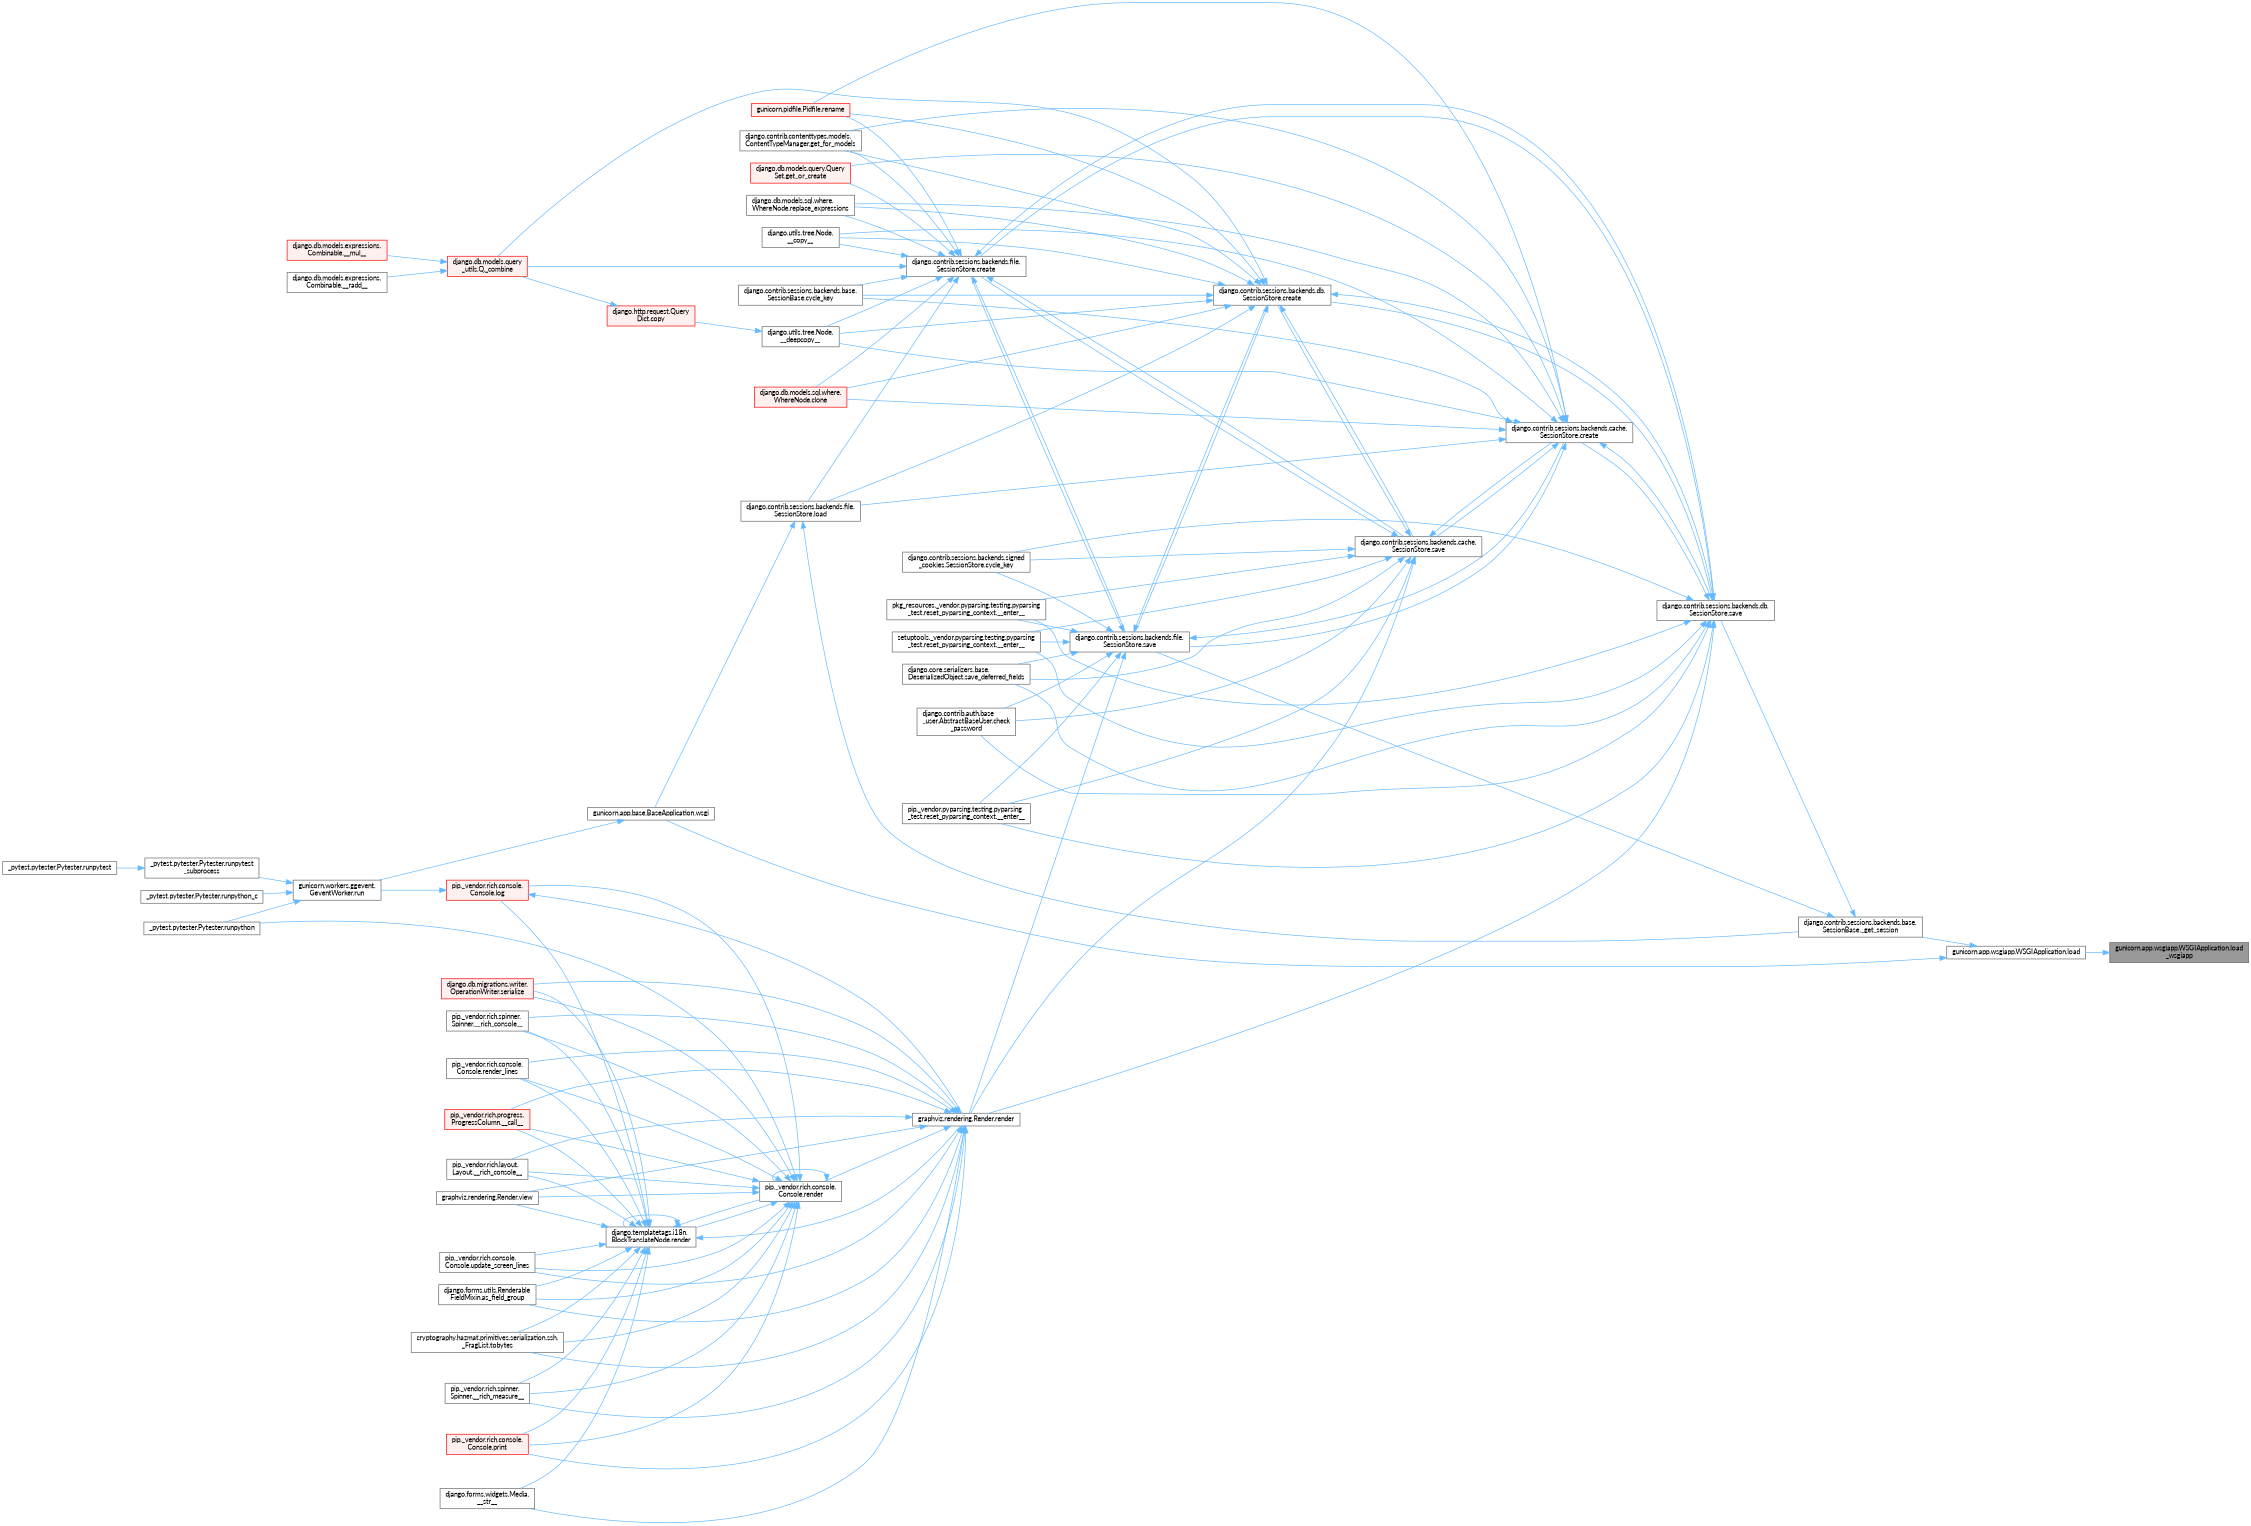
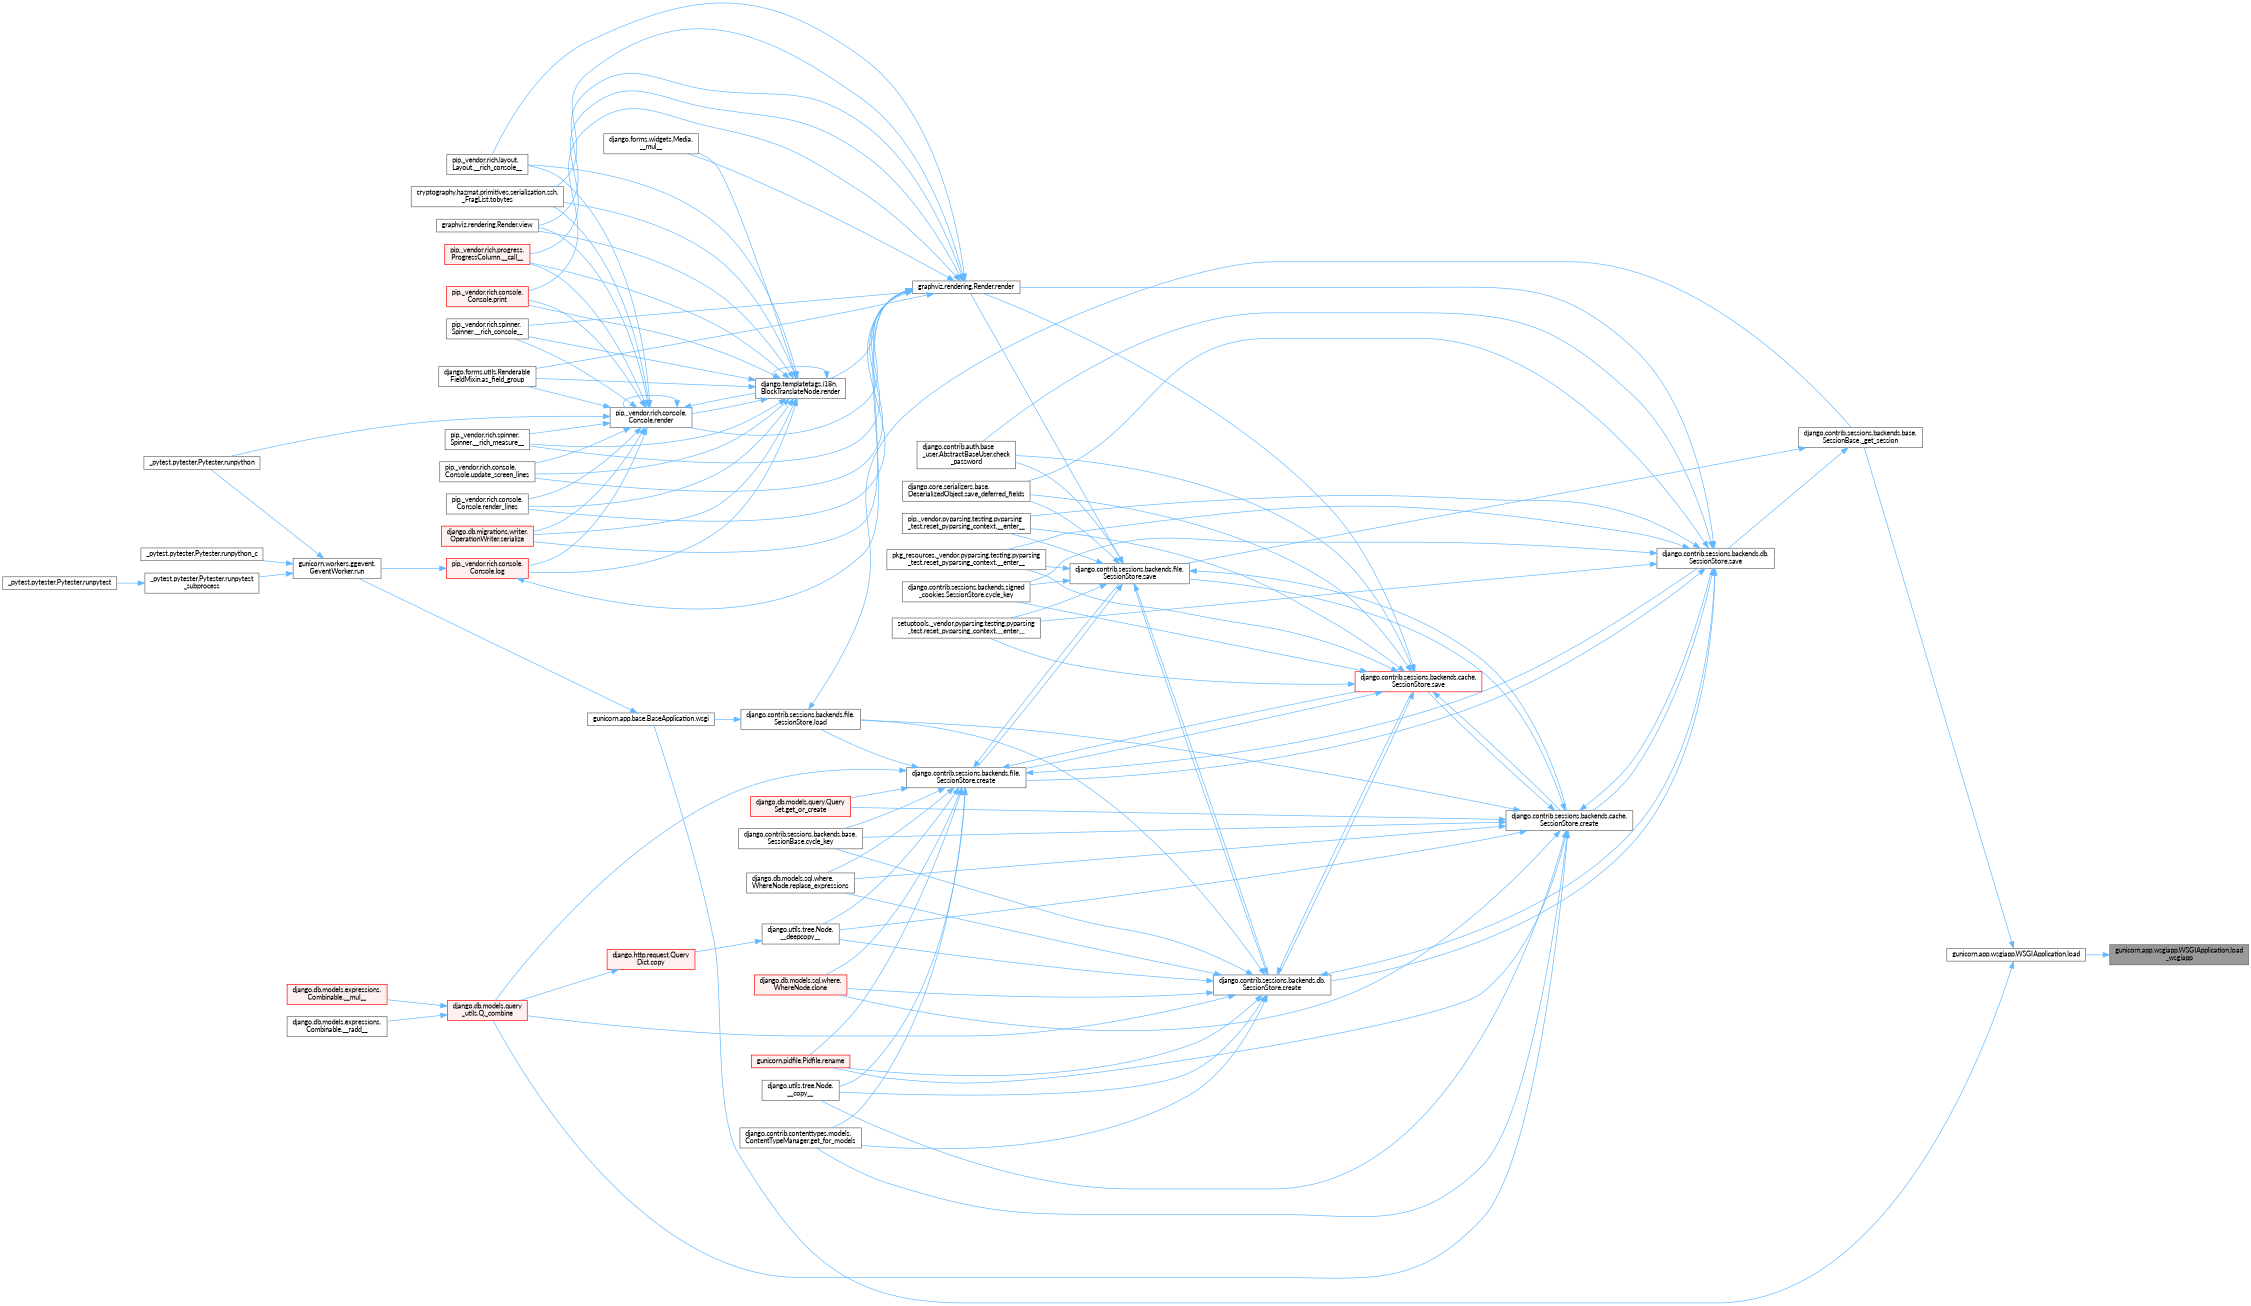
node "django.contrib.sessions.backends.cache. SessionStore.save": color grey40 -> red
edge "graphviz.rendering.Render.render" -> "django.templatetags.i18n. BlockTranslateNode.render": reversed
edge "django.db.models.query _utils.Q._combine" -> "django.contrib.sessions.backends.cache. SessionStore.create": added
node "django.forms.widgets.Media. __str__": label "django.forms.widgets.Media. __str__" -> "django.forms.widgets.Media. __mul__"
